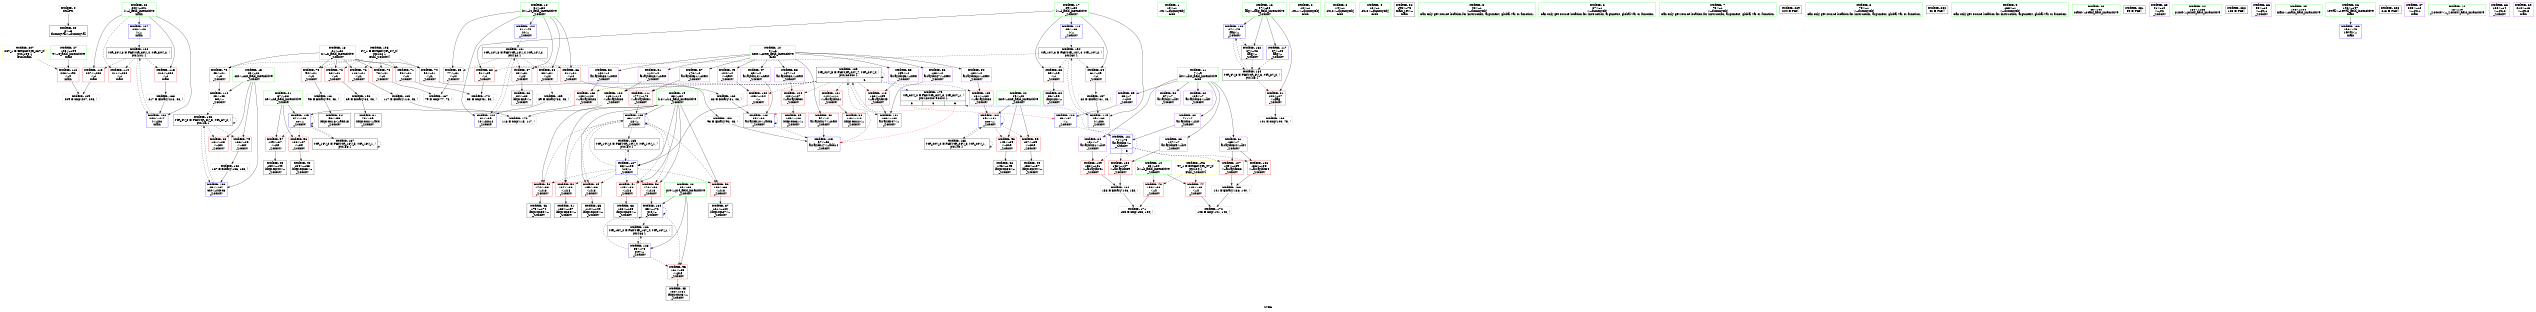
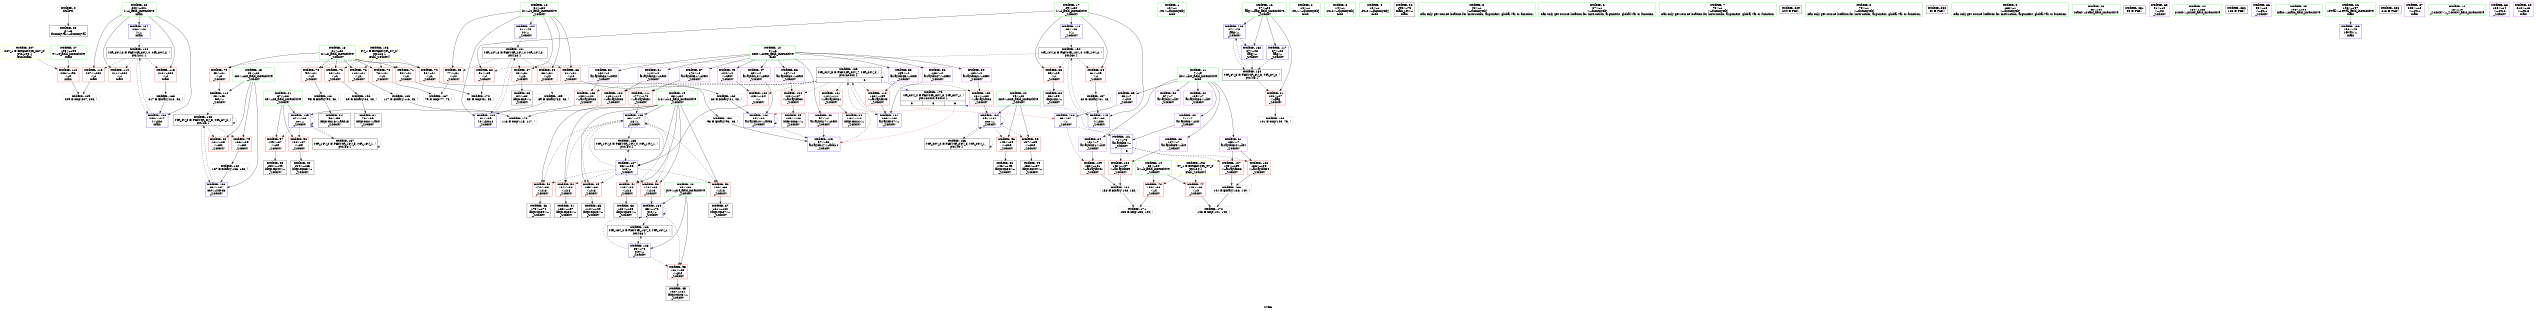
edge "NodeID: 28" -> "NodeID: 114": style dashed -> solid
node "NodeID: 102": color yellow -> red
edge "NodeID: 121" -> "NodeID: 109": now "NodeID: 120" -> "NodeID: 109"
